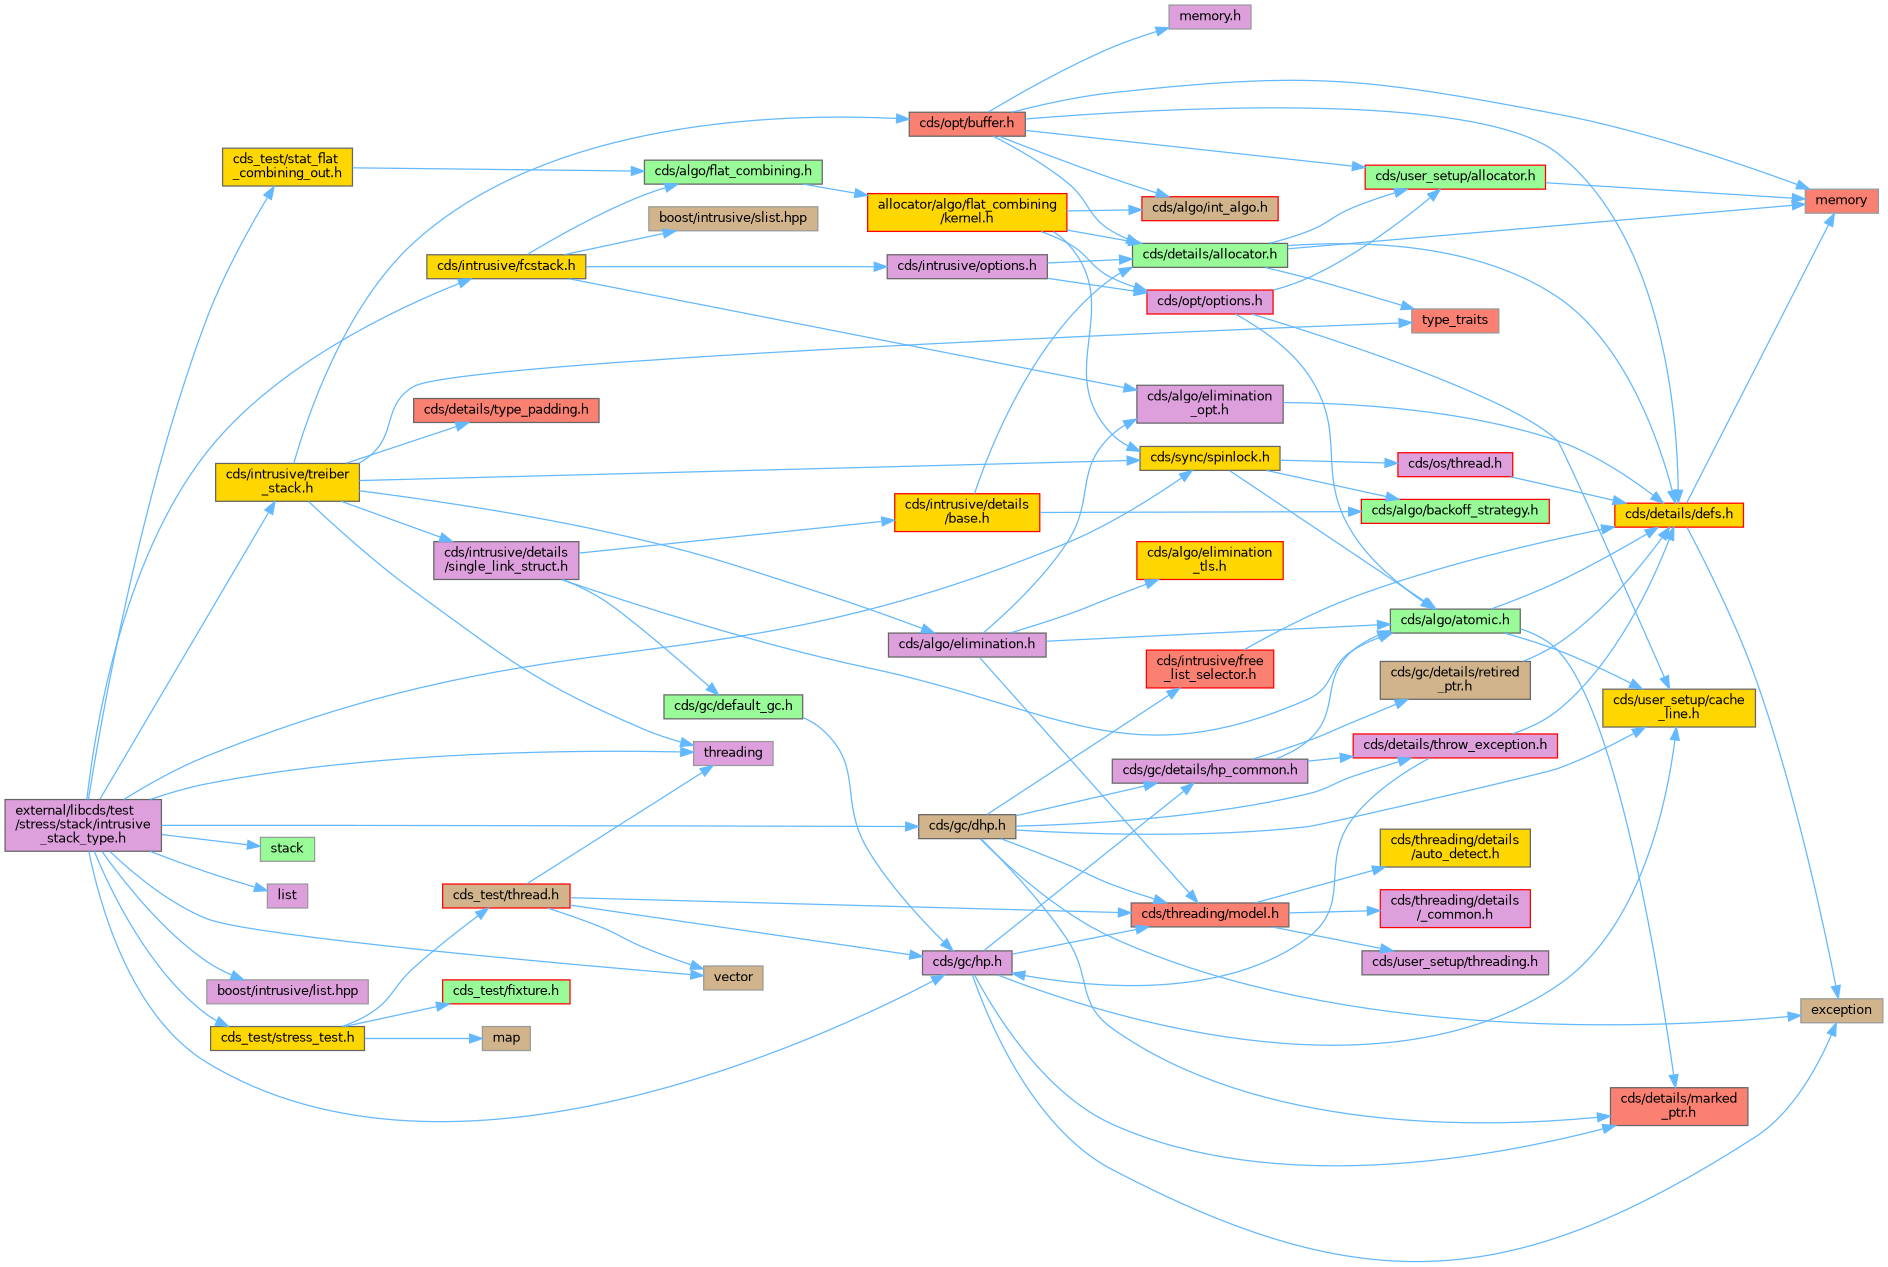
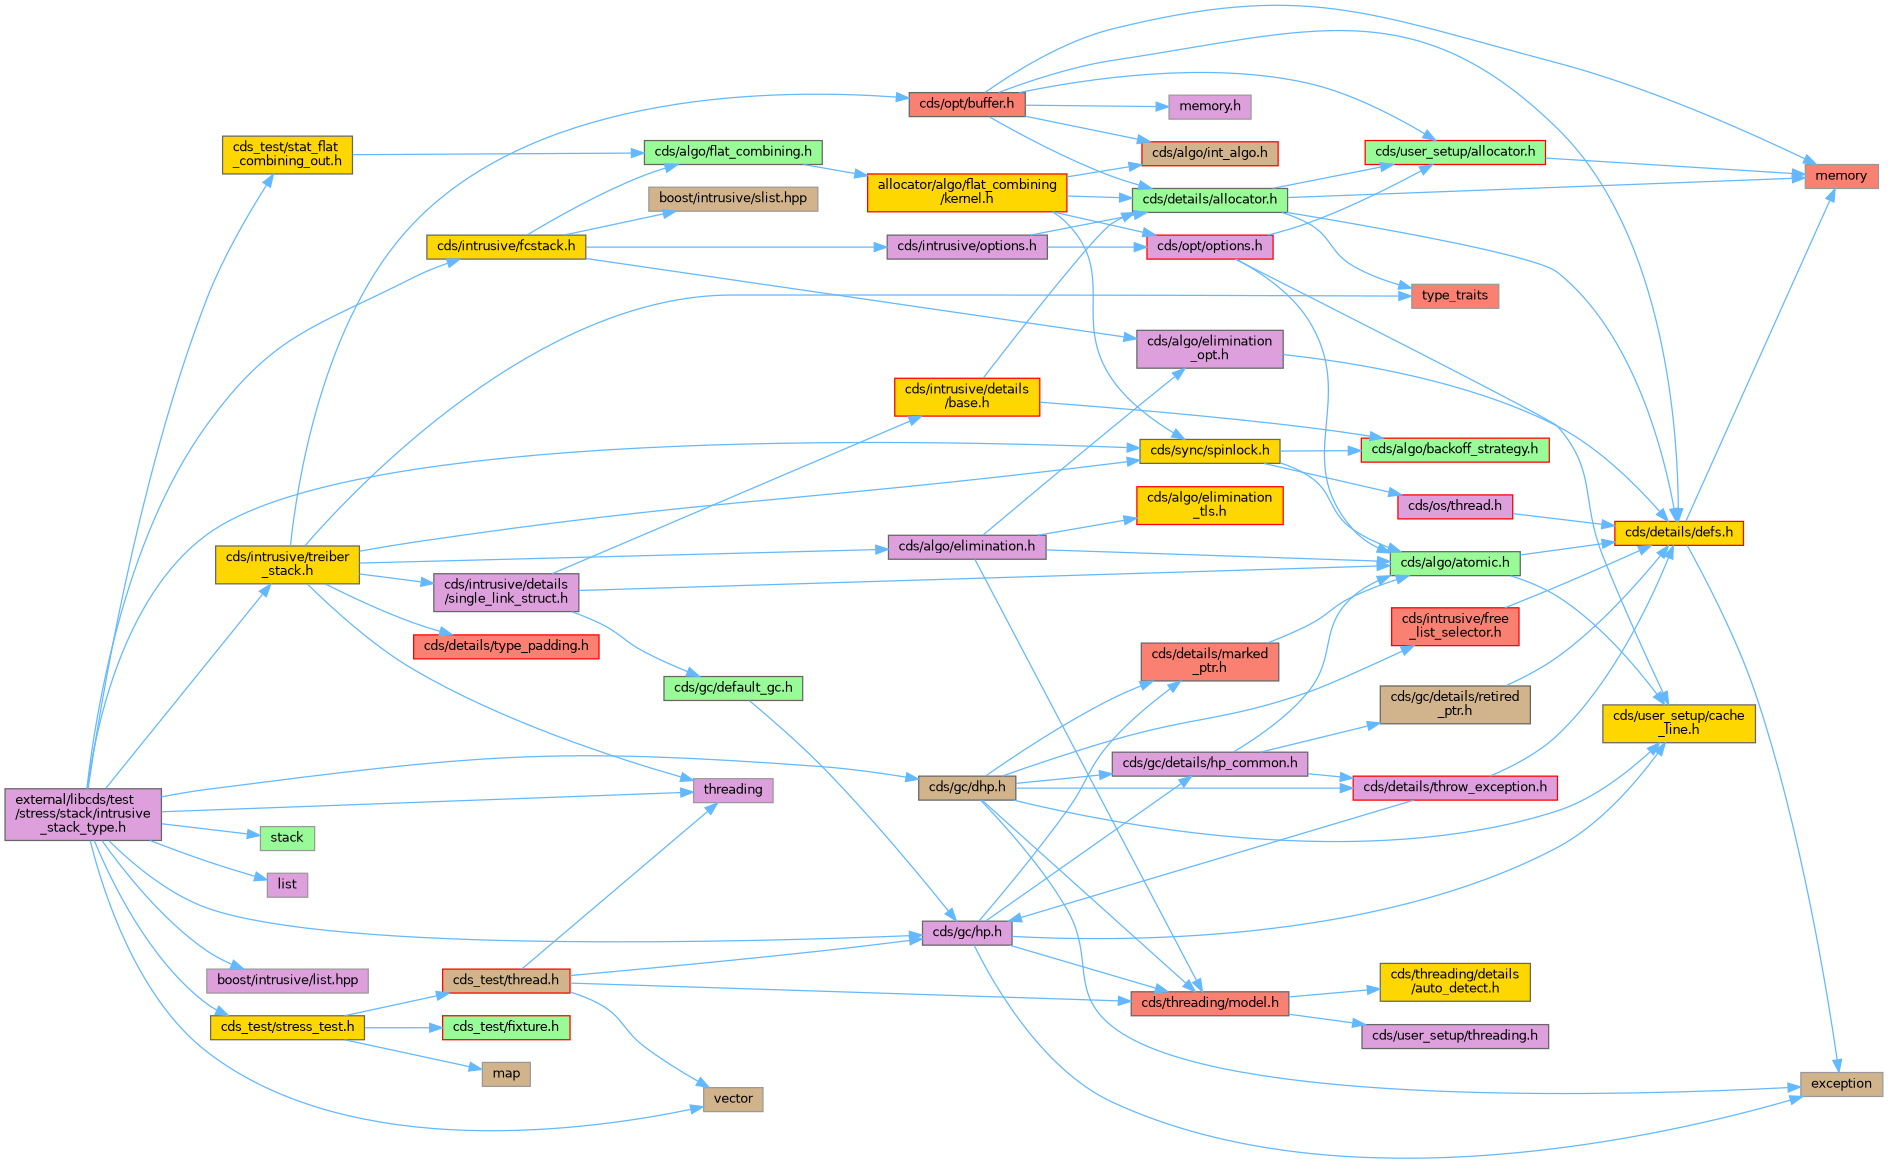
node "cds/details/type_padding.h": color grey40 -> red
edge "cds/algo/atomic.h" -> "cds/details/marked _ptr.h": reversed
node "cds/threading/details /_common.h": removed
